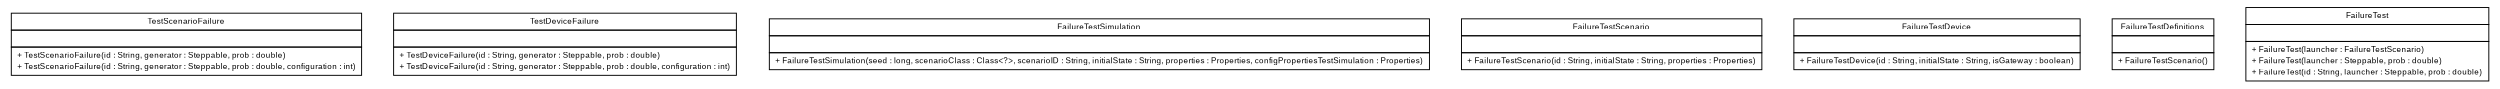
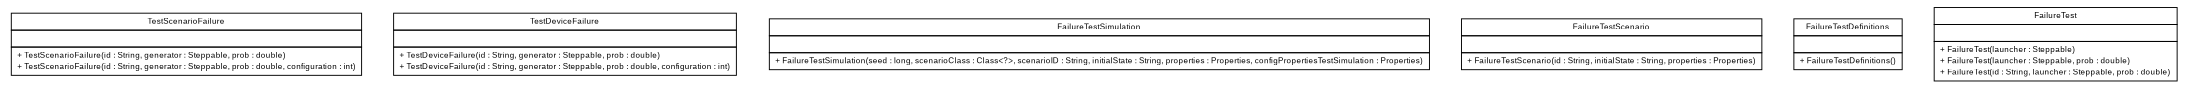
node "FailureTestDevice": removed
node "FailureTest": text "+ FailureTest(launcher : FailureTestScenario)" -> "+ FailureTest(launcher : Steppable)"
node "FailureTestDefinitions": text "+ FailureTestScenario()" -> "+ FailureTestDefinitions()"
